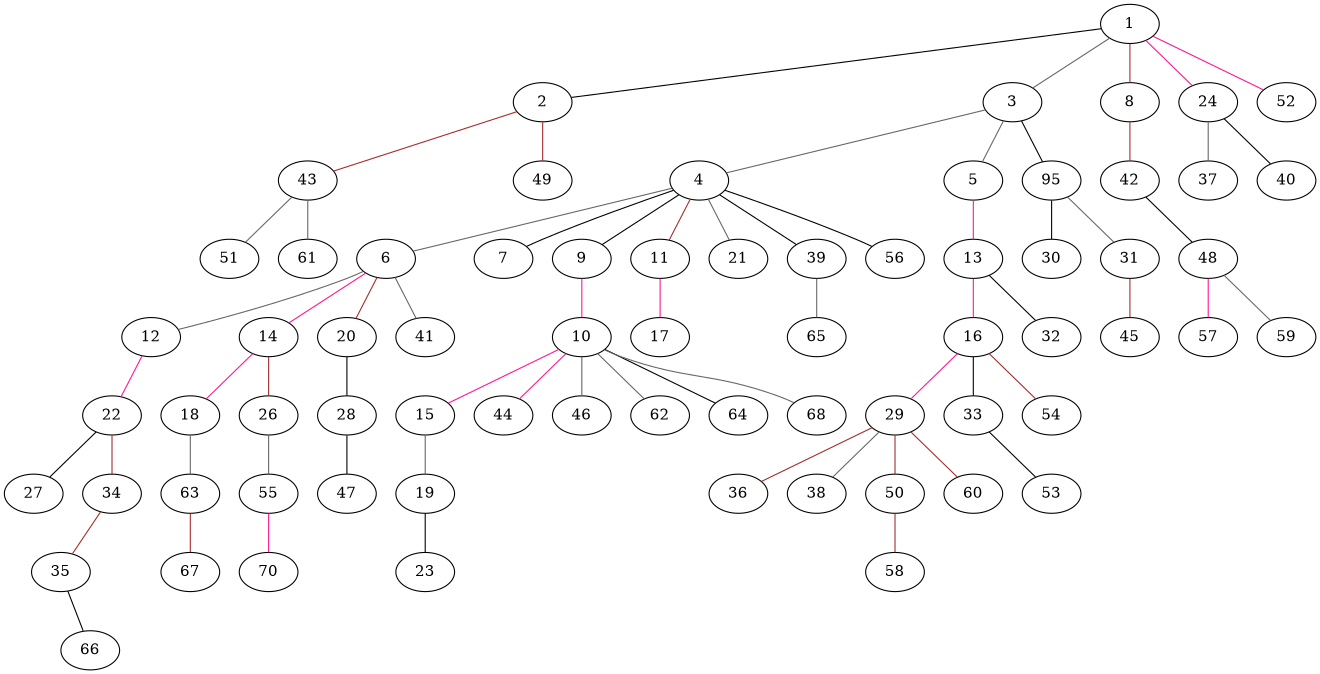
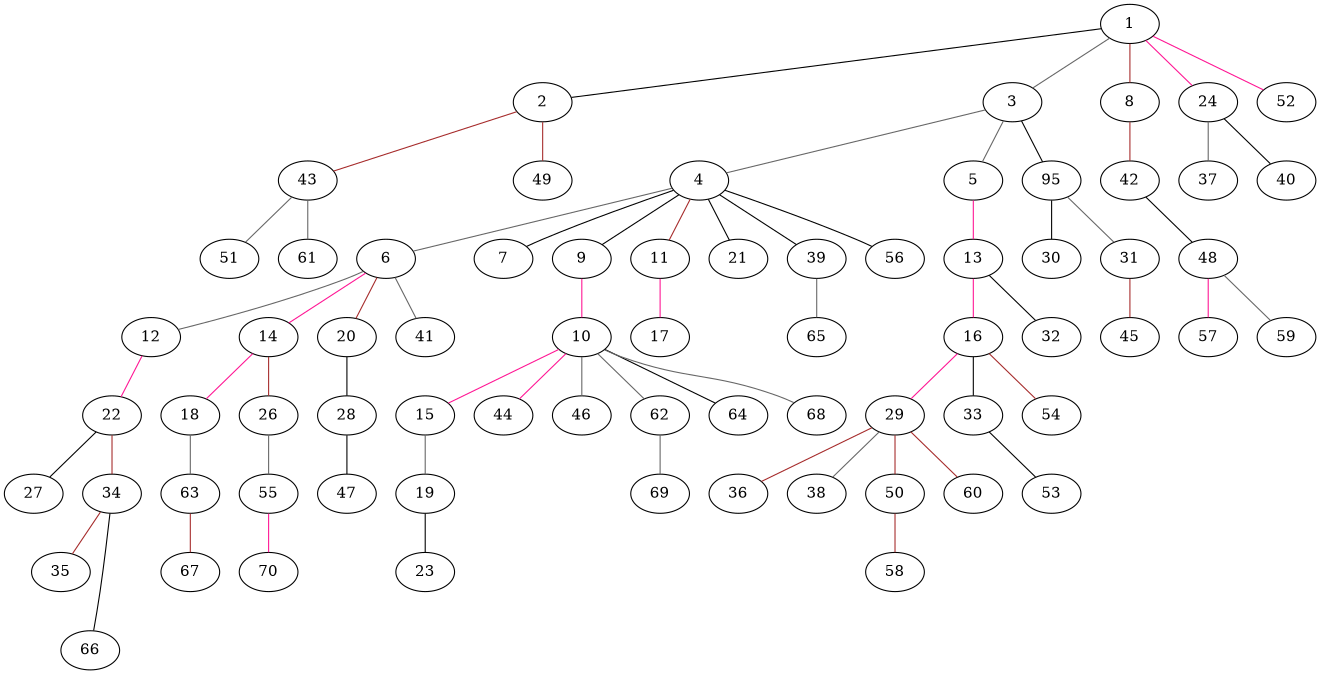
edge "4" -- "21": color gray40 -> black
node "69": added
edge "35" -- "66": now "34" -- "66"
